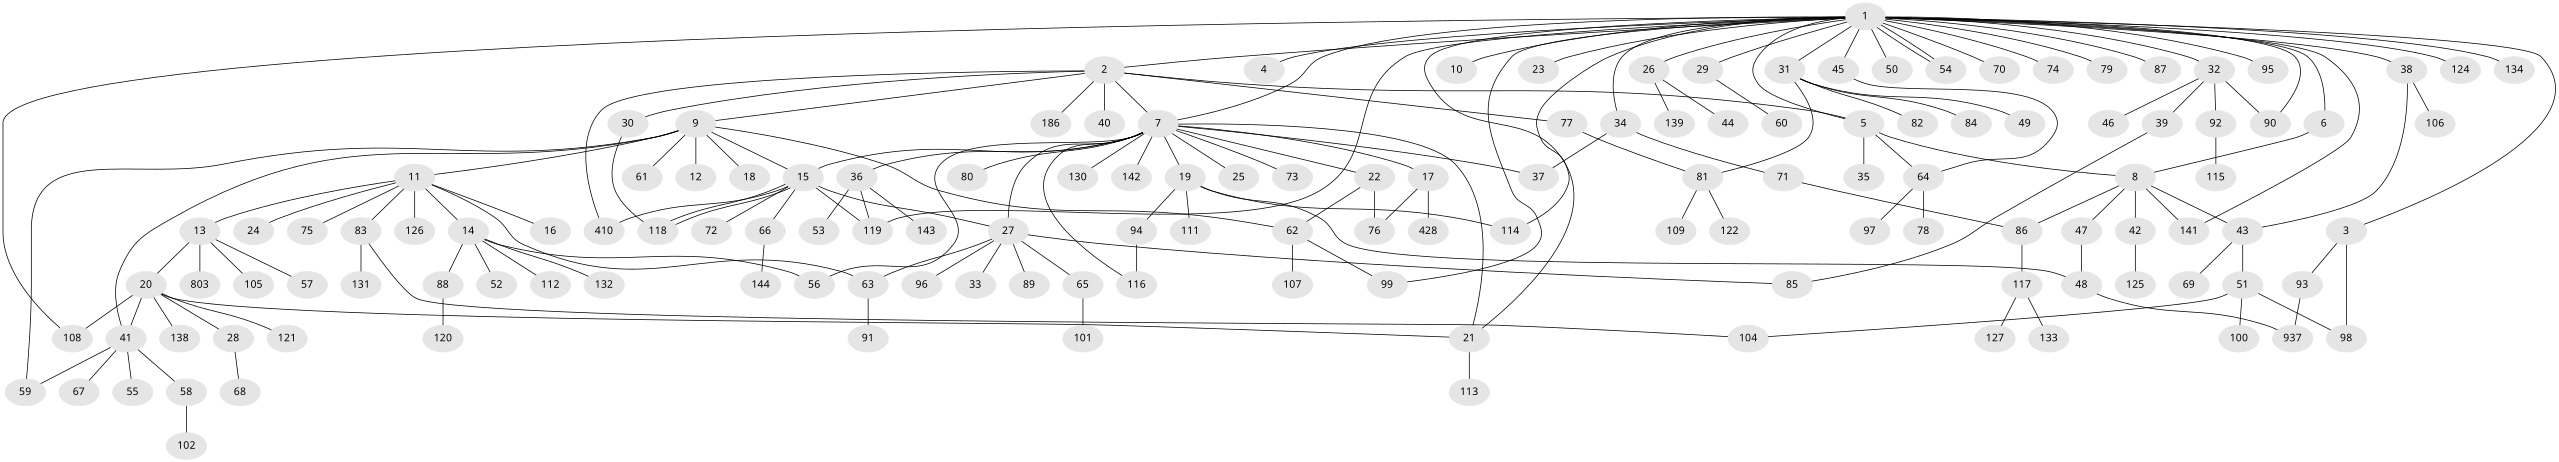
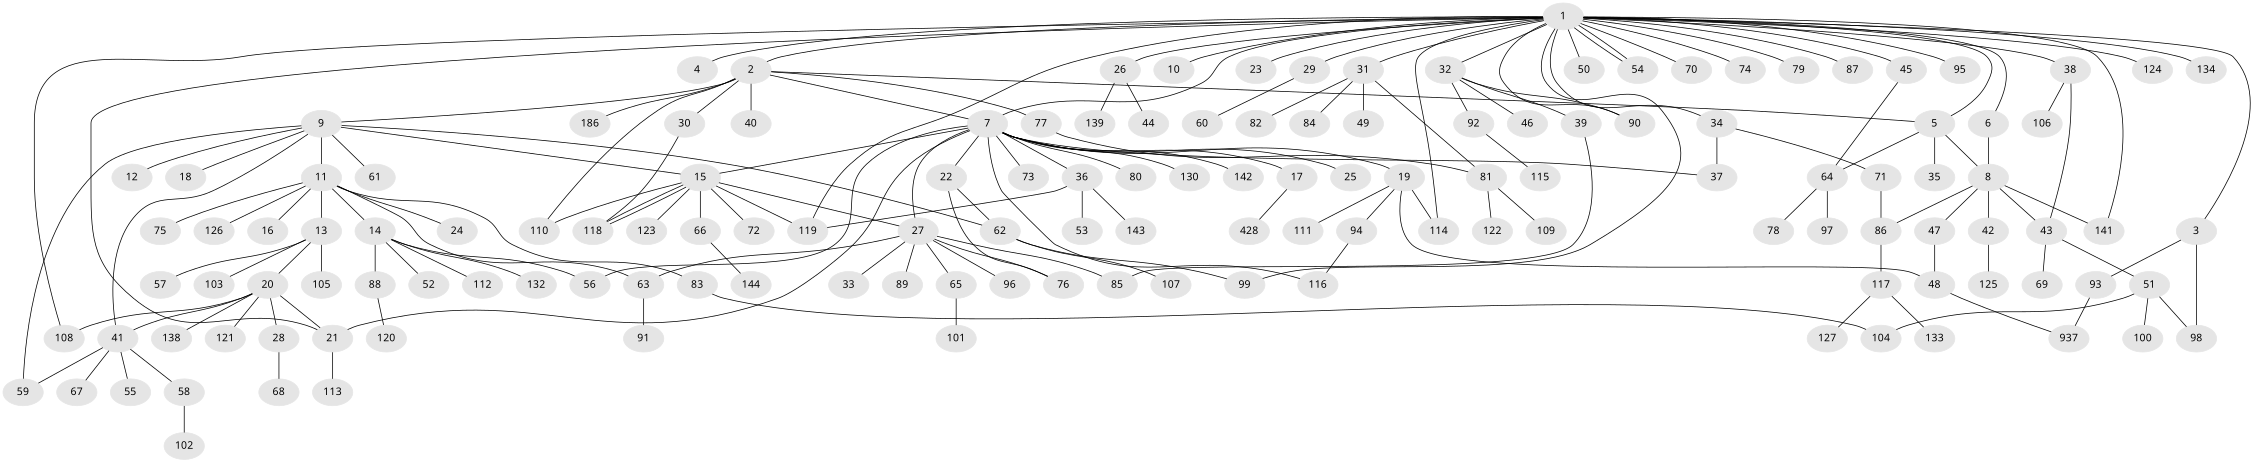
edge "17" -- "76": now "27" -- "76"
node "410": label "410" -> "110"
node "123": added
node "803": label "803" -> "103"
node "131": removed
